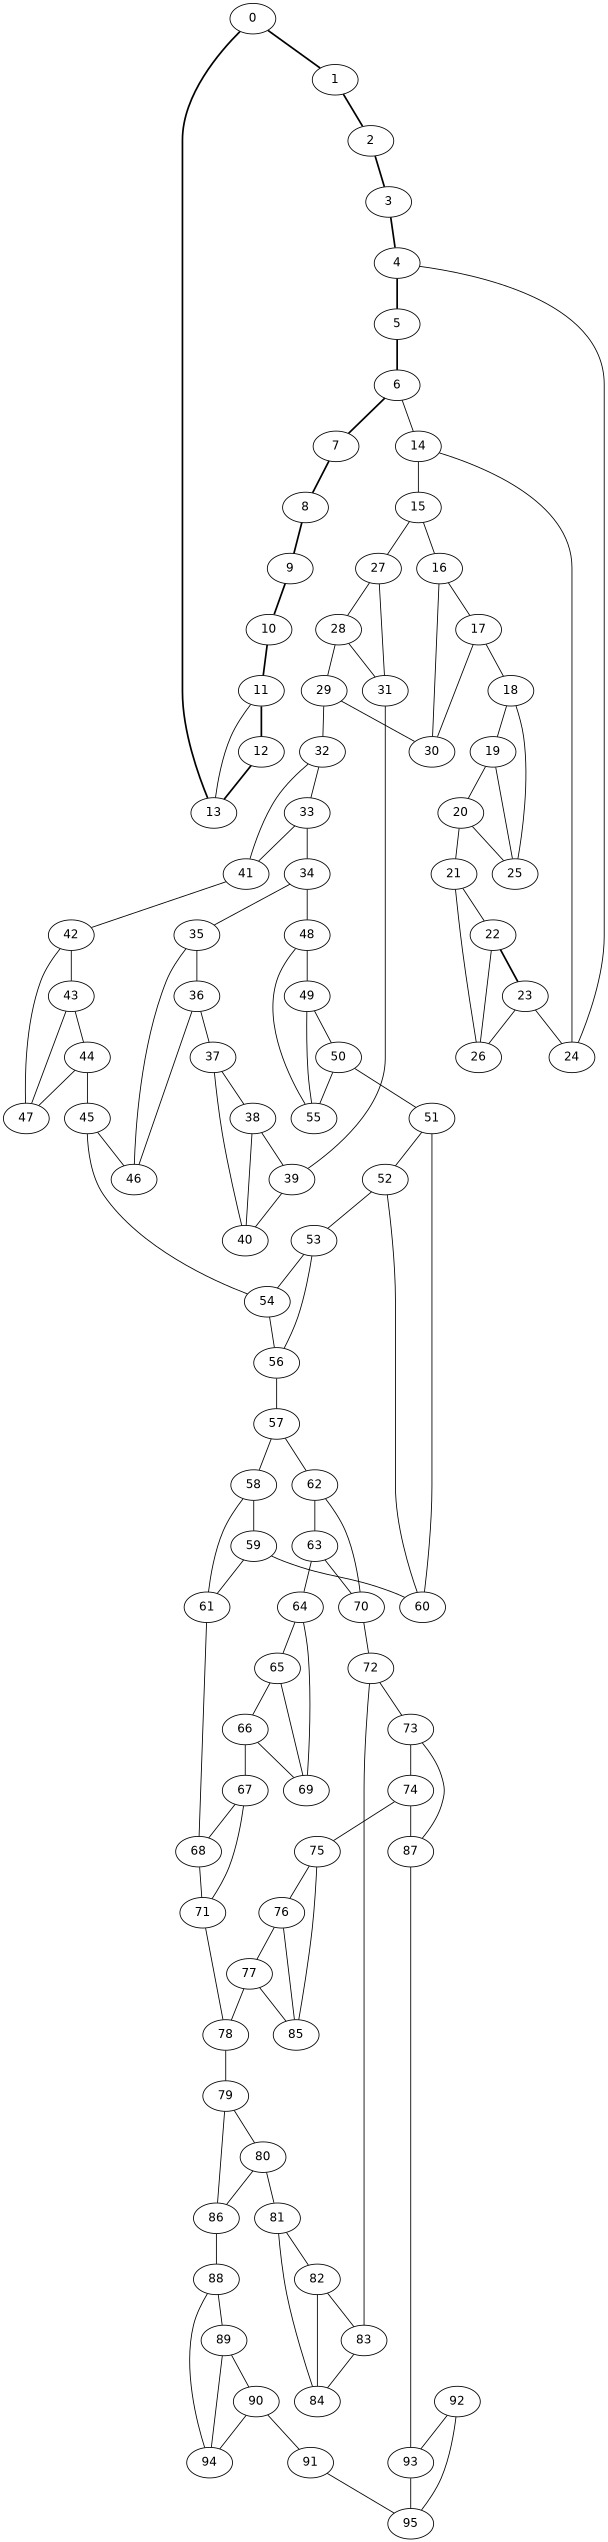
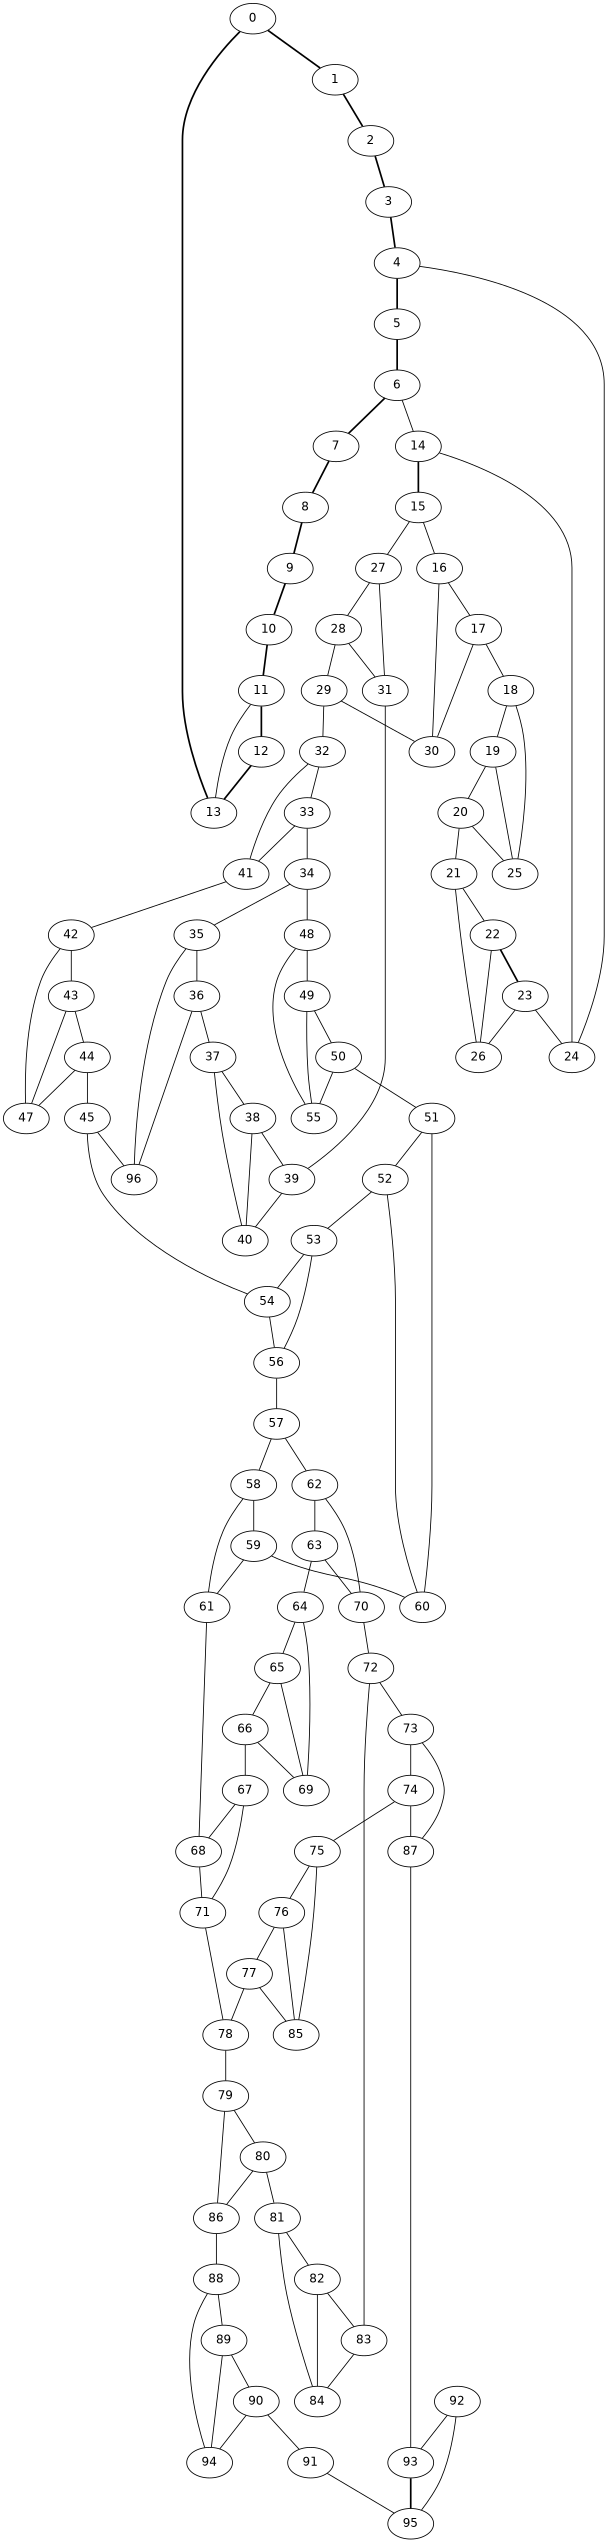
edge "14" -- "15": style solid -> bold
node "46": label "46" -> "96"
edge "93" -- "95": style solid -> bold
